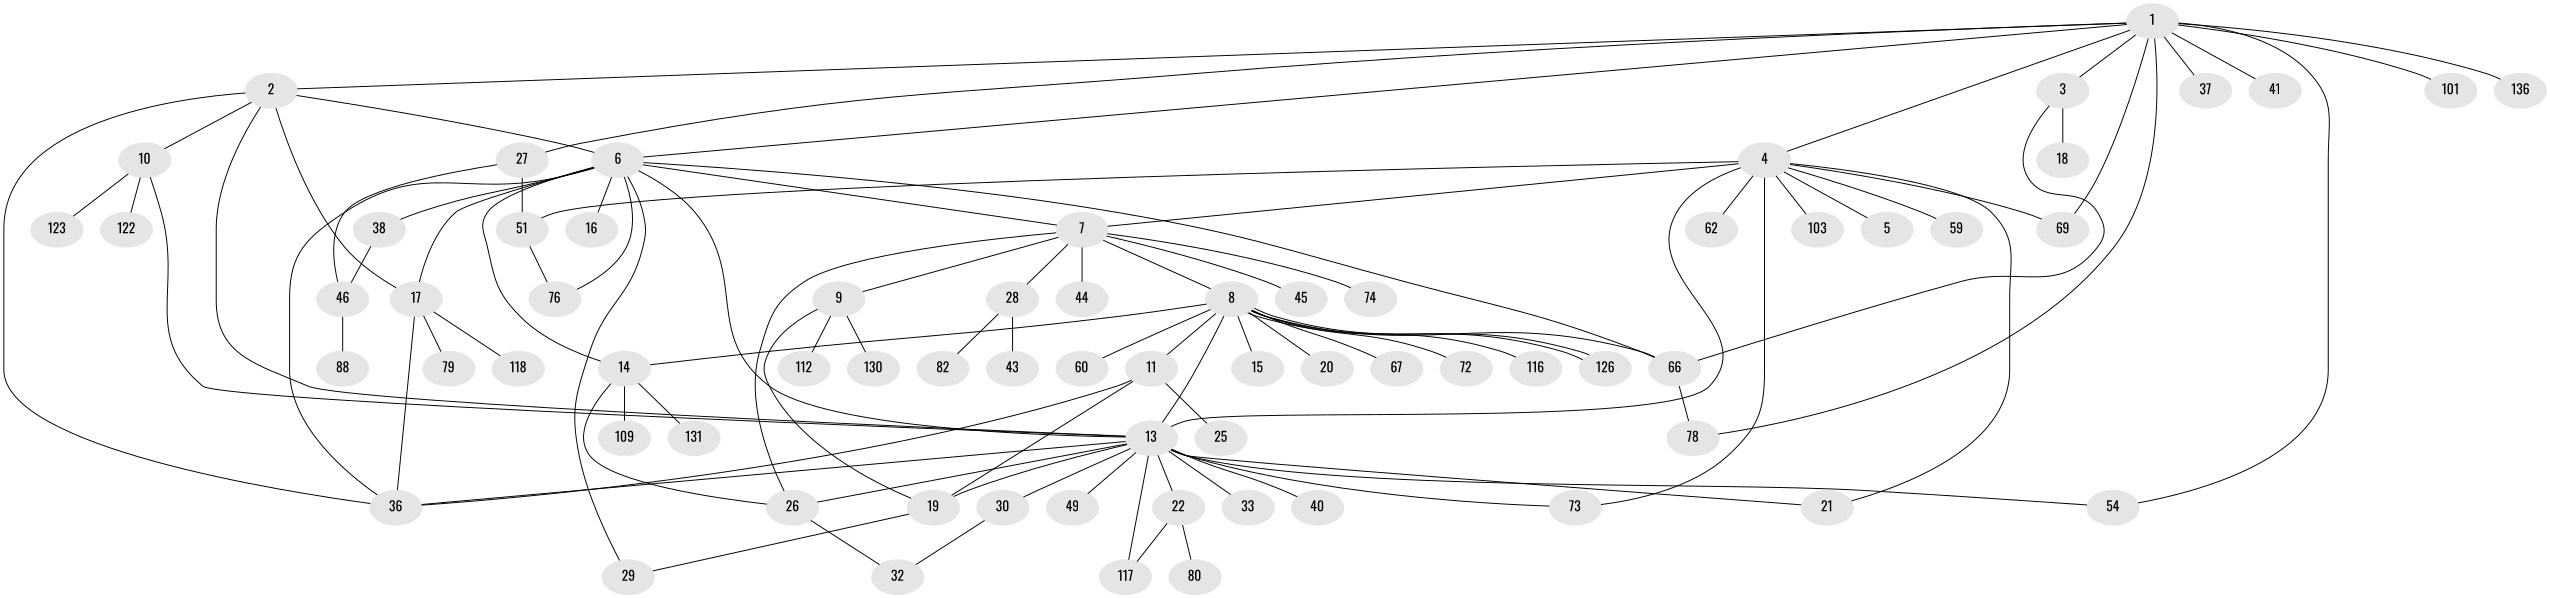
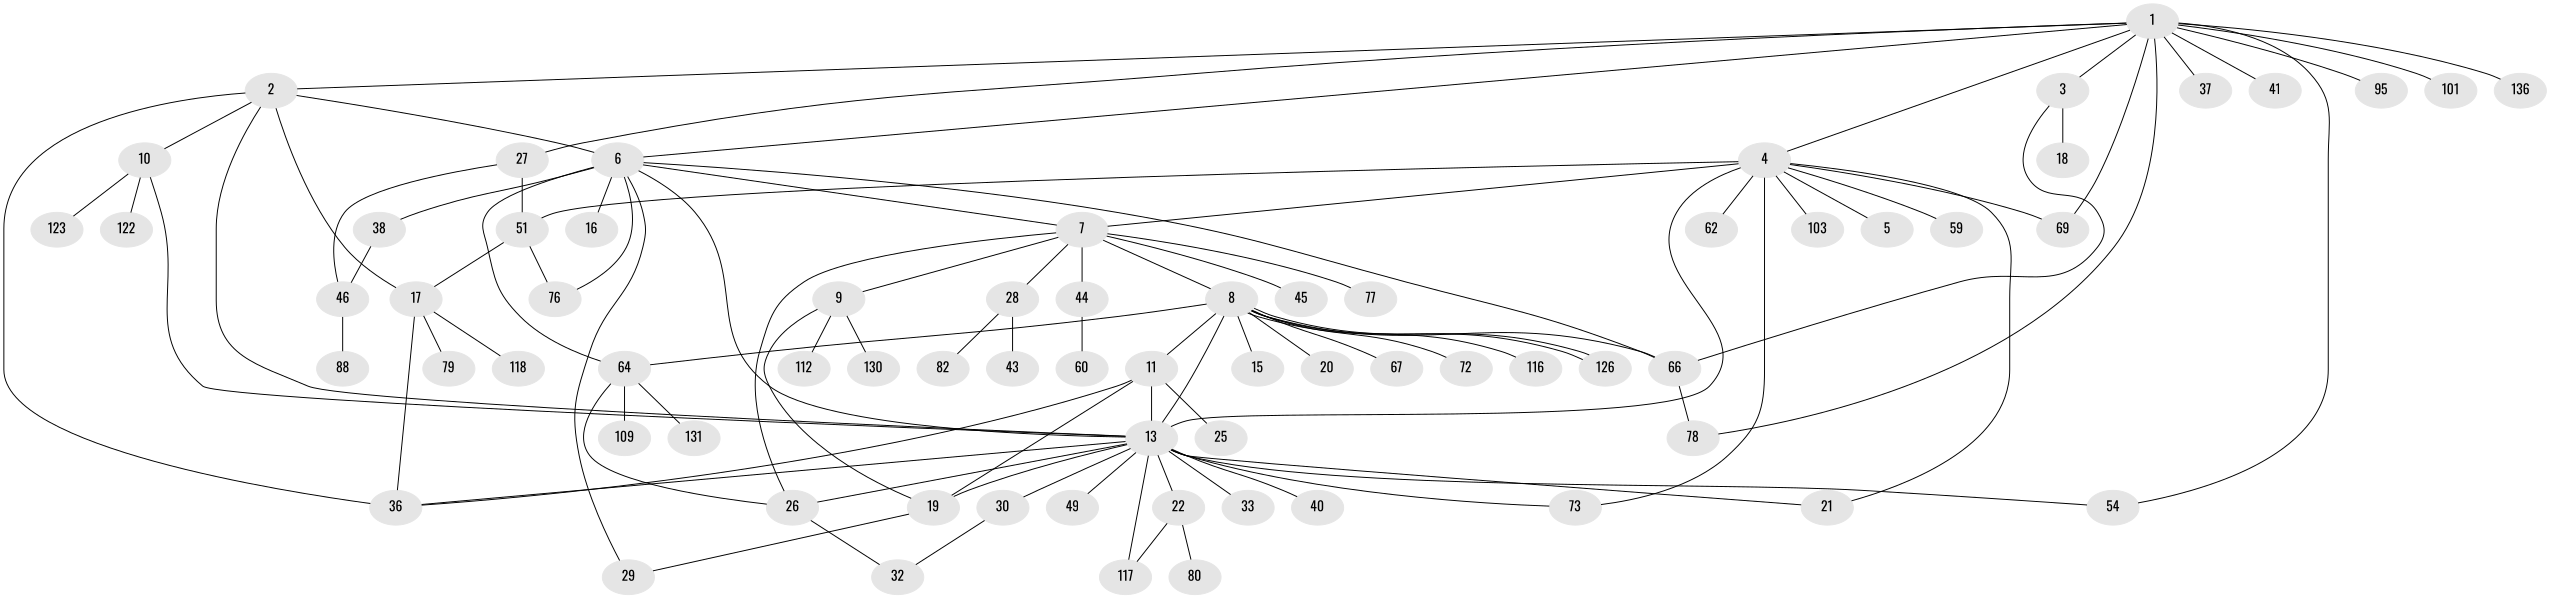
node "95": added
edge "6" -- "17": now "51" -- "17"
edge "6" -- "36": removed
node "74": label "74" -> "77"
edge "8" -- "60": now "44" -- "60"
node "14": label "14" -> "64"
edge "11" -- "13": added
